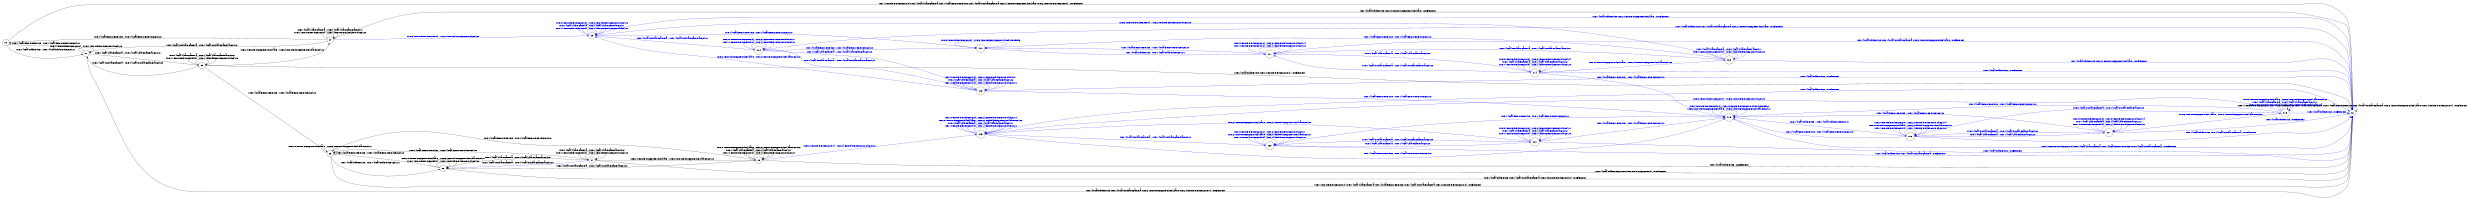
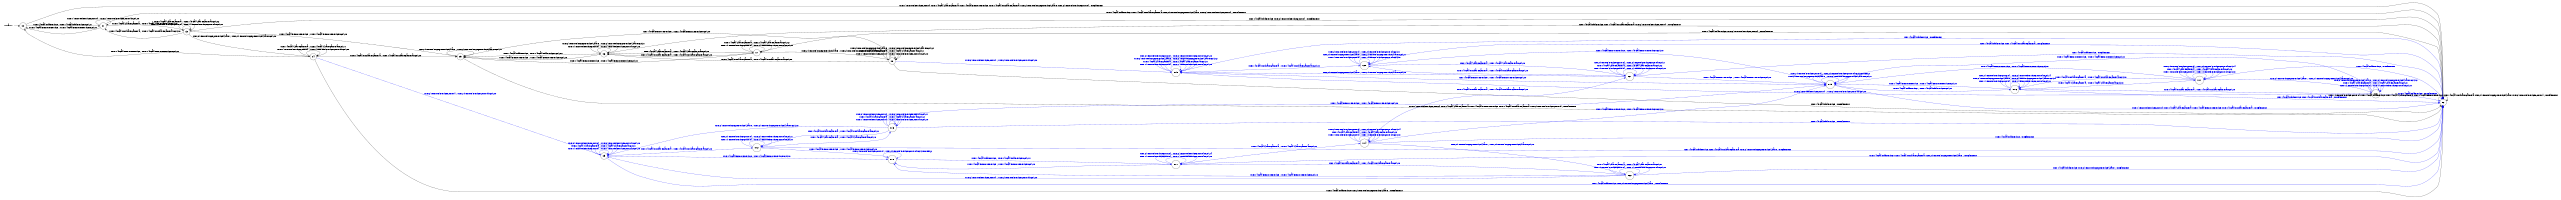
node "__start0": added
edge "s4" -> "s1": now "s4" -> "s5"
edge "s14" -> "s11": now "s14" -> "s21"
edge "s7" -> "s6": color blue -> black
